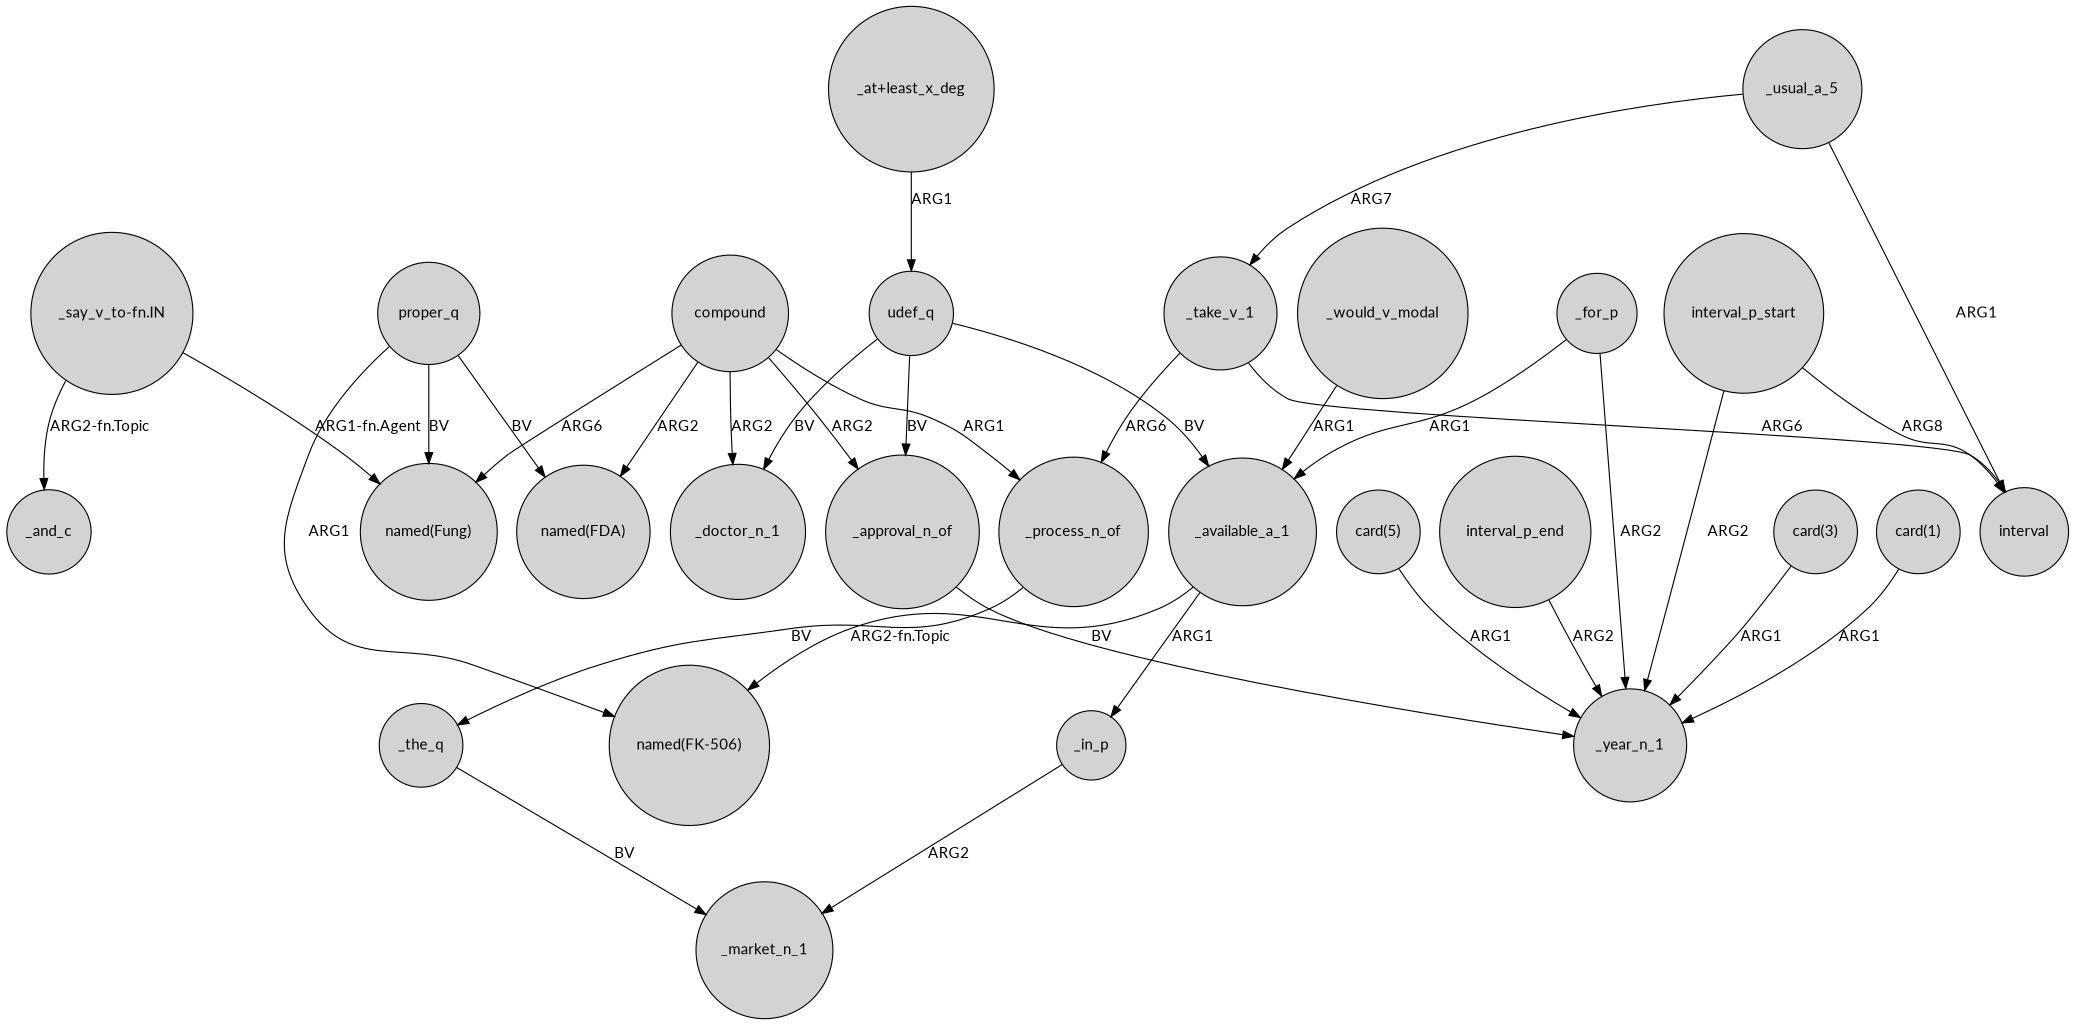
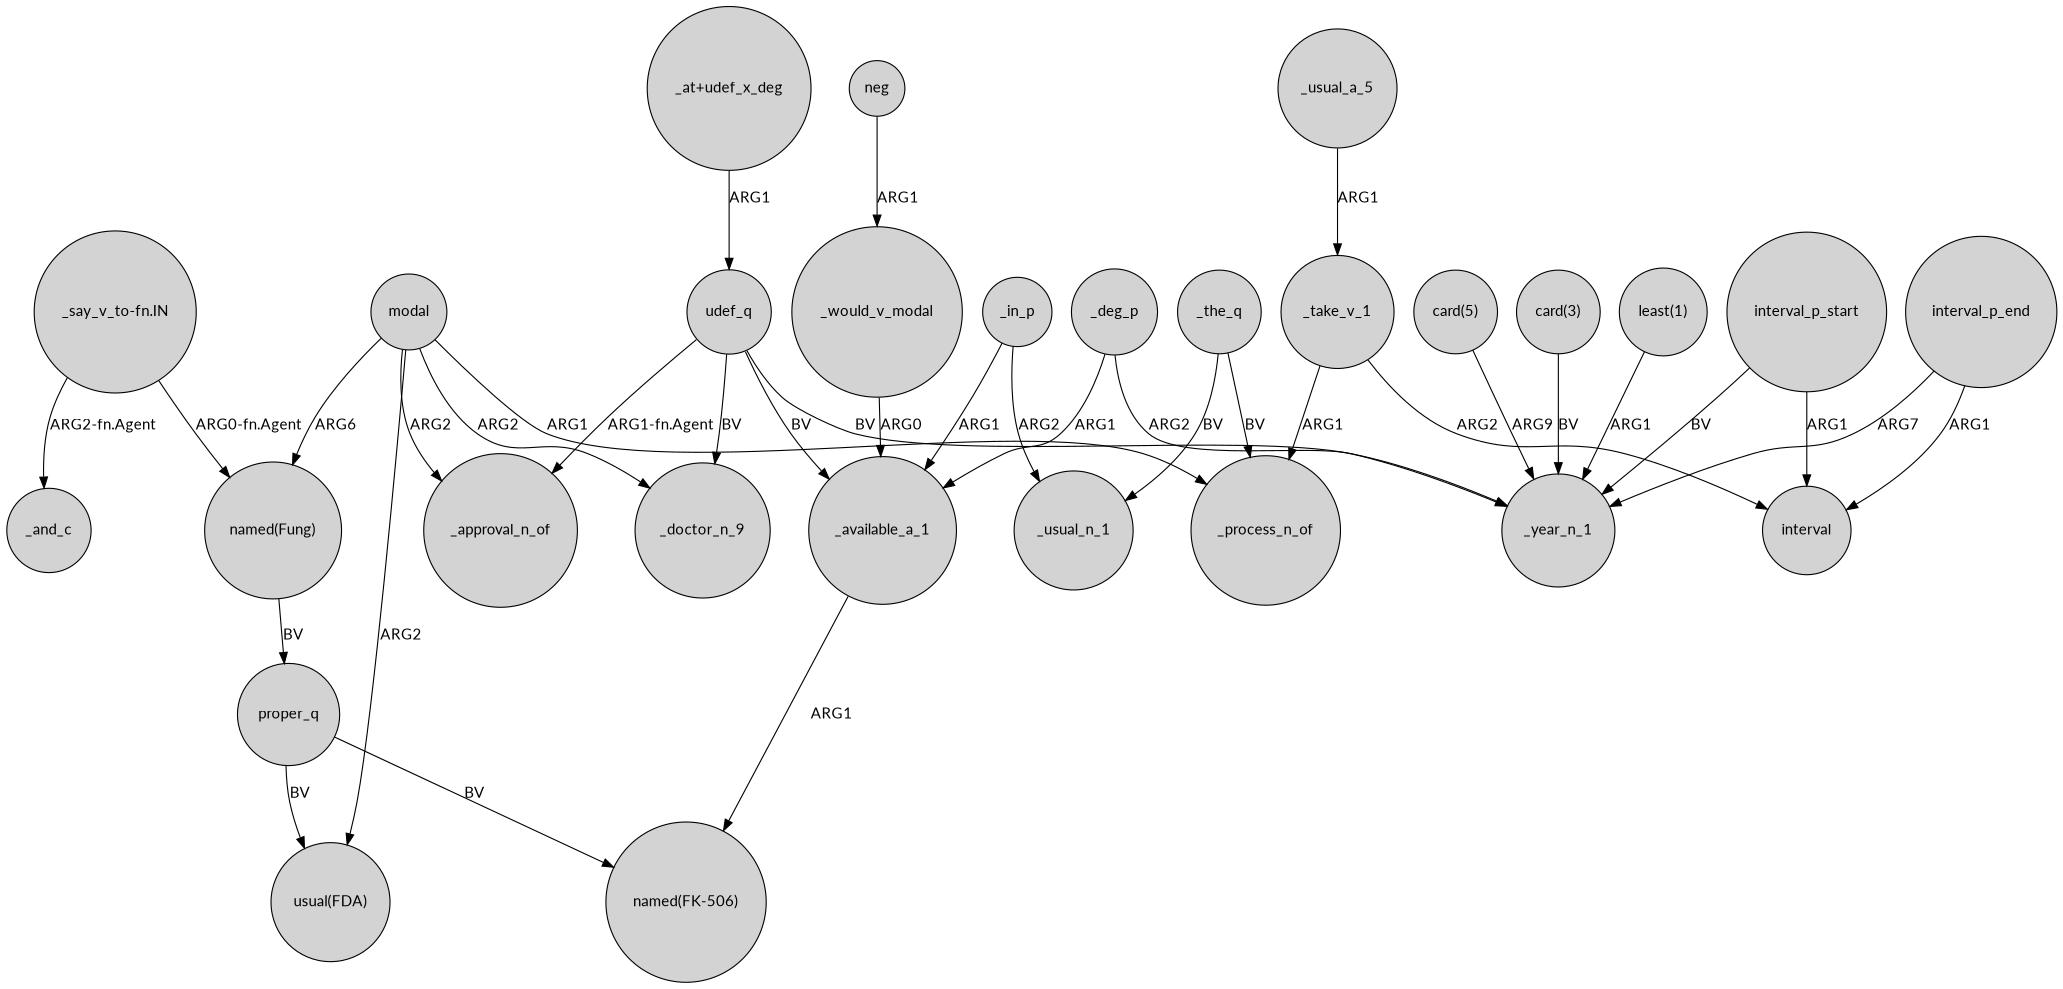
node "neg": added
node "_at+least_x_deg": label "_at+least_x_deg" -> "_at+udef_x_deg"
edge "_usual_a_5" -> "_take_v_1": label "ARG7" -> "ARG1"
edge "_usual_a_5" -> "interval": now "interval_p_end" -> "interval"
node "compound": label "compound" -> "modal"
node "_for_p": label "_for_p" -> "_deg_p"
edge "proper_q" -> "named(Fung)": reversed
edge "_say_v_to-fn.IN" -> "_and_c": label "ARG2-fn.Topic" -> "ARG2-fn.Agent"
edge "_say_v_to-fn.IN" -> "named(Fung)": label "ARG1-fn.Agent" -> "ARG0-fn.Agent"
edge "udef_q" -> "_approval_n_of": label "BV" -> "ARG1-fn.Agent"
edge "_take_v_1" -> "_process_n_of": label "ARG6" -> "ARG1"
edge "_would_v_modal" -> "_available_a_1": label "ARG1" -> "ARG0"
edge "_take_v_1" -> "interval": label "ARG6" -> "ARG2"
edge "interval_p_start" -> "interval": label "ARG8" -> "ARG1"
edge "proper_q" -> "named(FK-506)": label "ARG1" -> "BV"
node "named(FDA)": label "named(FDA)" -> "usual(FDA)"
node "_doctor_n_1": label "_doctor_n_1" -> "_doctor_n_9"
edge "interval_p_start" -> "_year_n_1": label "ARG2" -> "BV"
node "card(1)": label "card(1)" -> "least(1)"
edge "_process_n_of" -> "_the_q": reversed
edge "_available_a_1" -> "named(FK-506)": label "ARG2-fn.Topic" -> "ARG1"
edge "card(5)" -> "_year_n_1": label "ARG1" -> "ARG9"
edge "interval_p_end" -> "_year_n_1": label "ARG2" -> "ARG7"
edge "card(3)" -> "_year_n_1": label "ARG1" -> "BV"
edge "_available_a_1" -> "_in_p": reversed
edge "_approval_n_of" -> "_year_n_1": now "udef_q" -> "_year_n_1"
node "_market_n_1": label "_market_n_1" -> "_usual_n_1"
